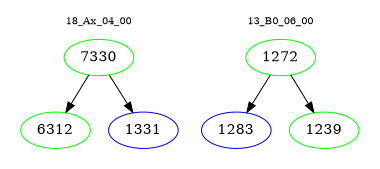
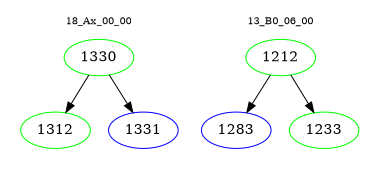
cluster "18_Ax_04_00": label "18_Ax_04_00" -> "18_Ax_00_00"
node "7330": label "7330" -> "1330"
node "1272": label "1272" -> "1212"
node "6312": label "6312" -> "1312"
node "1239": label "1239" -> "1233"
